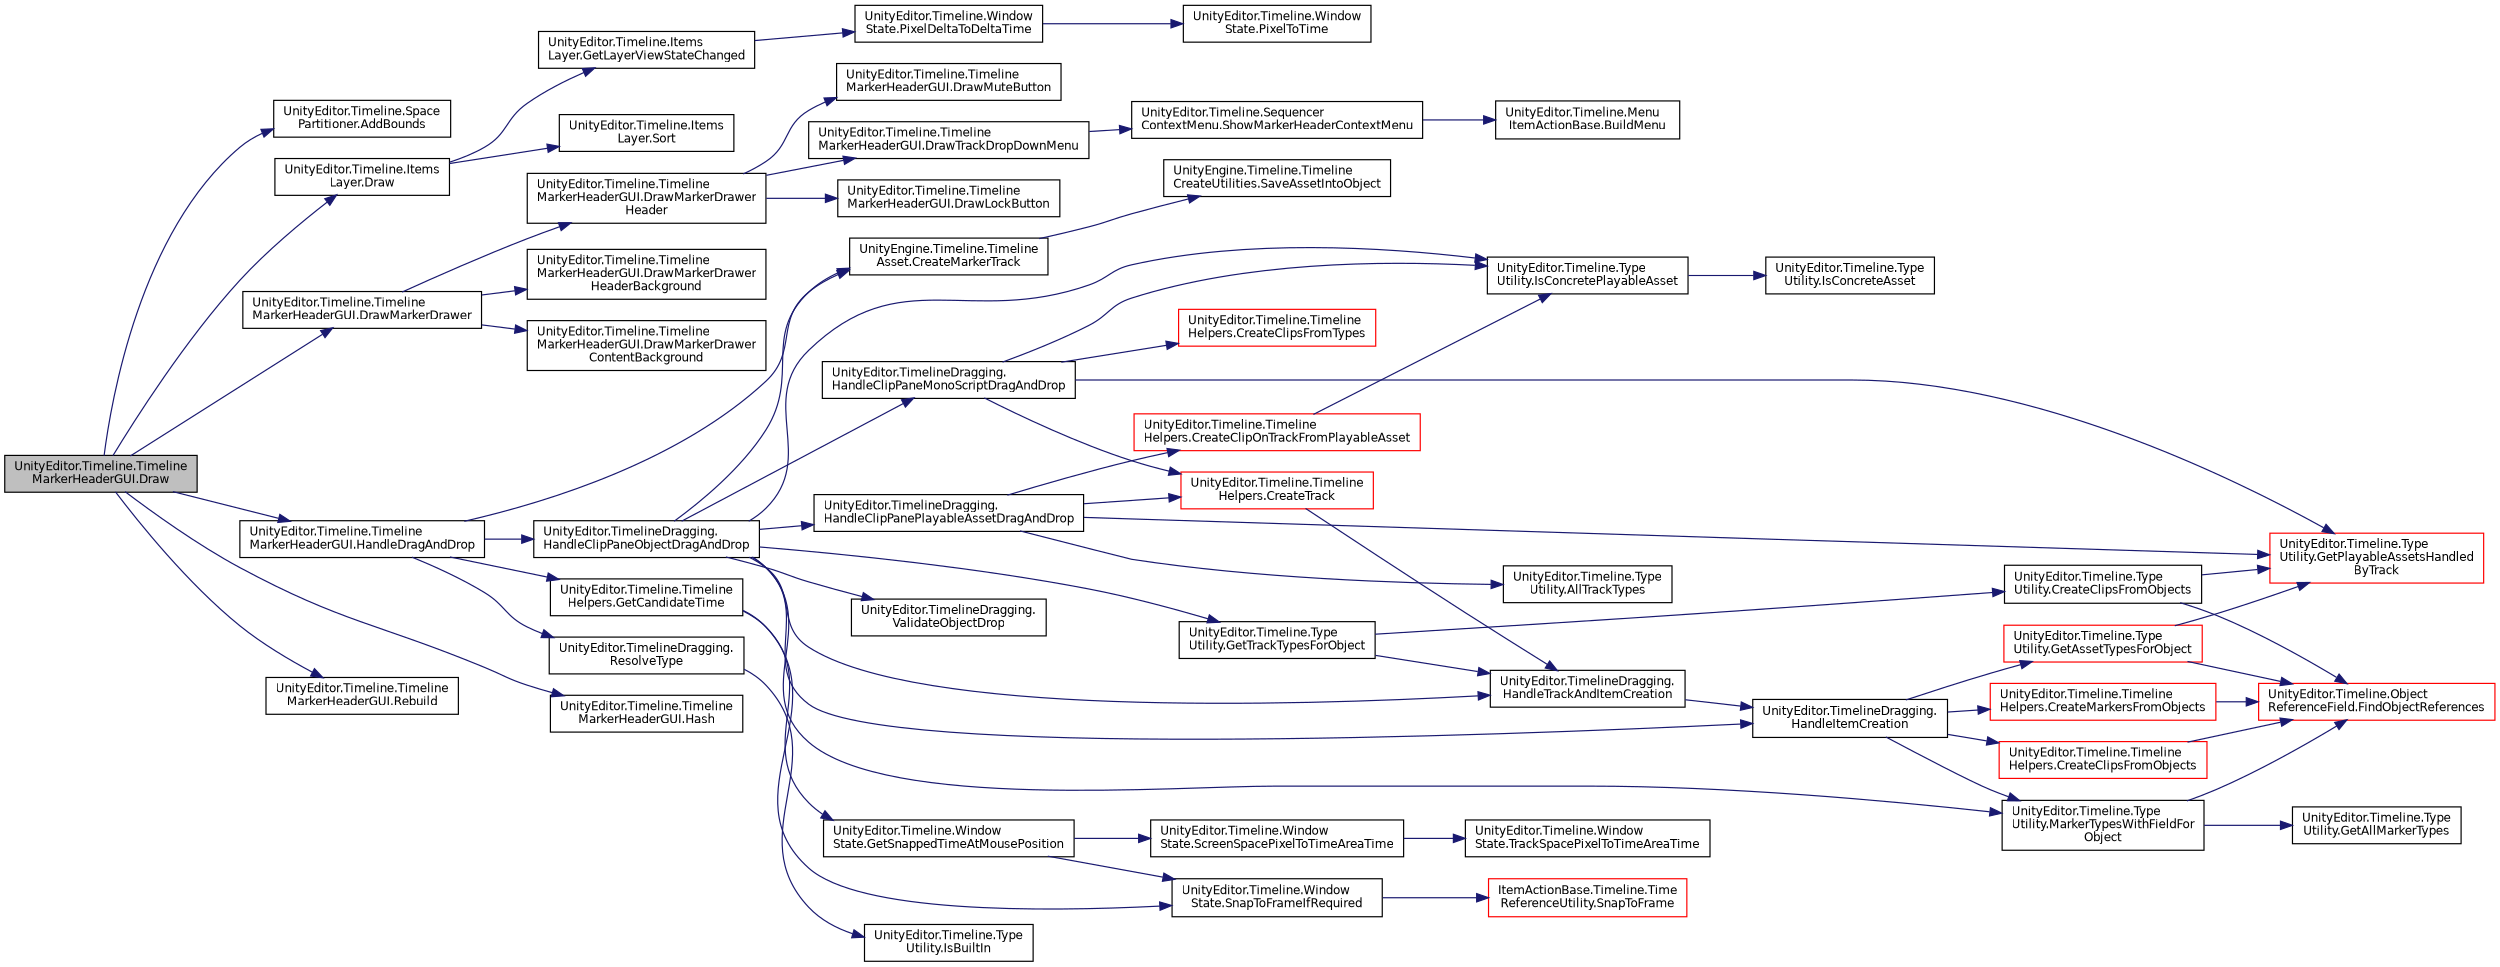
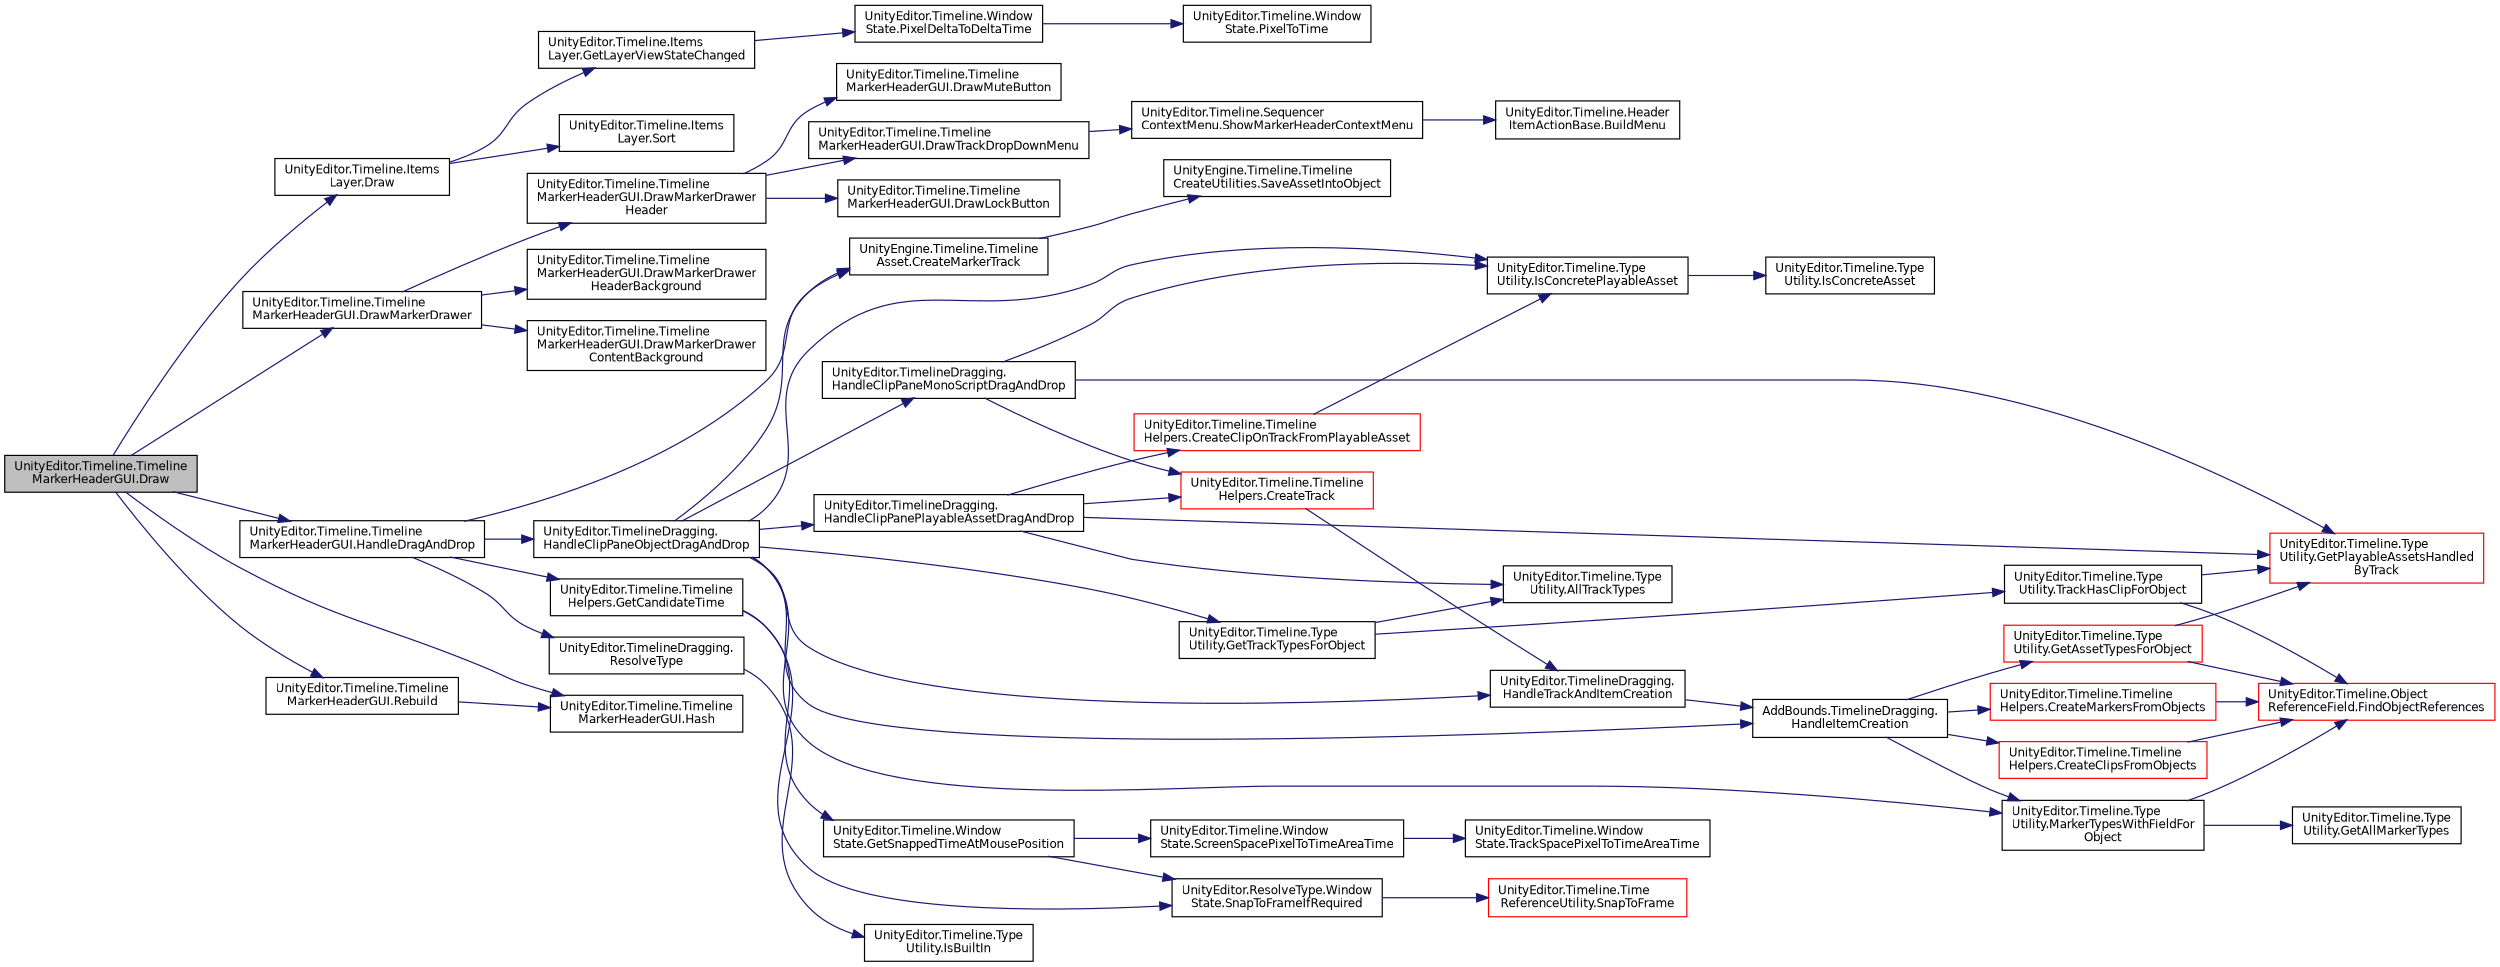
node "UnityEditor.Timeline.Space Partitioner.AddBounds": removed
node "UnityEditor.Timeline.Menu ItemActionBase.BuildMenu": label "UnityEditor.Timeline.Menu ItemActionBase.BuildMenu" -> "UnityEditor.Timeline.Header ItemActionBase.BuildMenu"
node "UnityEditor.Timeline.Timeline Helpers.CreateClipsFromTypes": removed
node "UnityEditor.Timeline.Type Utility.CreateClipsFromObjects": label "UnityEditor.Timeline.Type Utility.CreateClipsFromObjects" -> "UnityEditor.Timeline.Type Utility.TrackHasClipForObject"
node "UnityEditor.TimelineDragging. ValidateObjectDrop": removed
edge "UnityEditor.Timeline.Type Utility.GetTrackTypesForObject" -> "UnityEditor.TimelineDragging. HandleTrackAndItemCreation": now "UnityEditor.Timeline.Type Utility.GetTrackTypesForObject" -> "UnityEditor.Timeline.Type Utility.AllTrackTypes"
edge "UnityEditor.Timeline.Timeline MarkerHeaderGUI.Rebuild" -> "UnityEditor.Timeline.Timeline MarkerHeaderGUI.Hash": added
node "UnityEditor.TimelineDragging. HandleItemCreation": label "UnityEditor.TimelineDragging. HandleItemCreation" -> "AddBounds.TimelineDragging. HandleItemCreation"
node "UnityEditor.Timeline.Window State.SnapToFrameIfRequired": label "UnityEditor.Timeline.Window State.SnapToFrameIfRequired" -> "UnityEditor.ResolveType.Window State.SnapToFrameIfRequired"
node "ItemActionBase.Timeline.Time ReferenceUtility.SnapToFrame": label "ItemActionBase.Timeline.Time ReferenceUtility.SnapToFrame" -> "UnityEditor.Timeline.Time ReferenceUtility.SnapToFrame"
